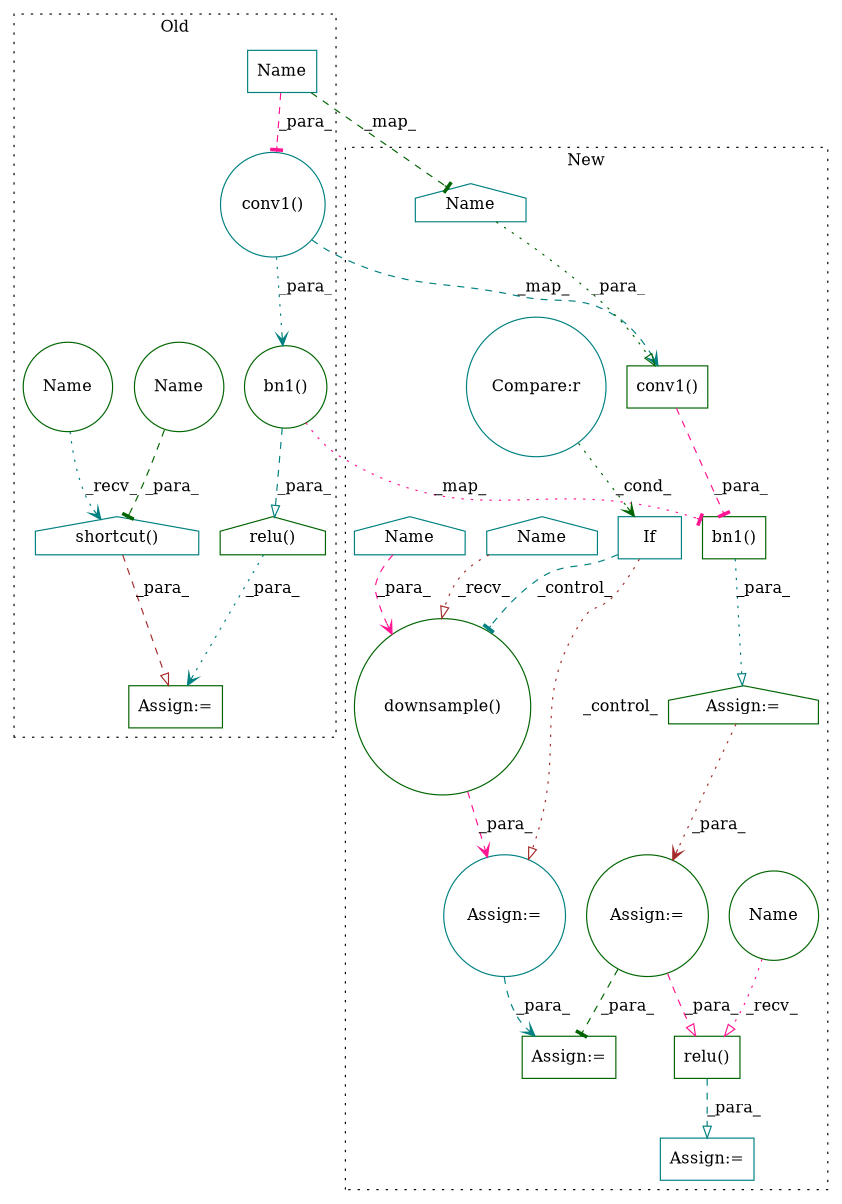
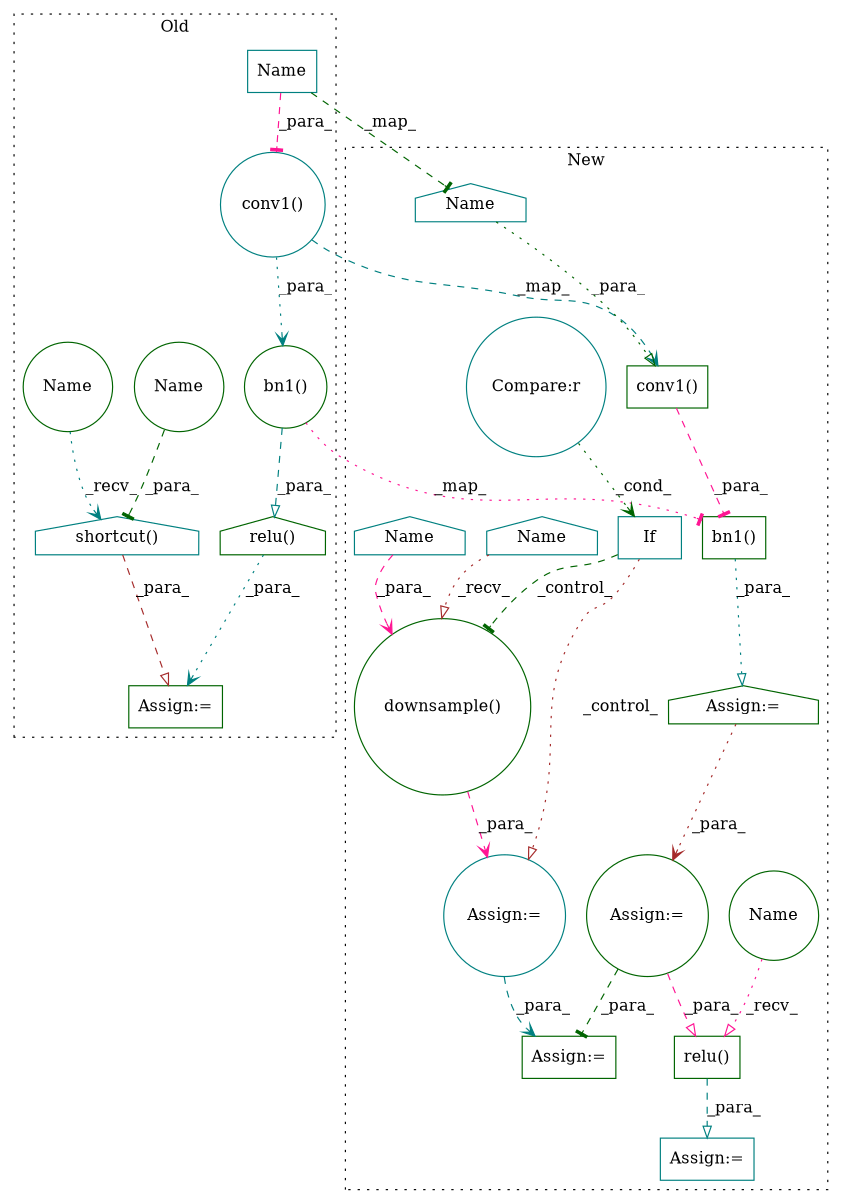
edge "If" -> "downsample()": color teal -> darkgreen
